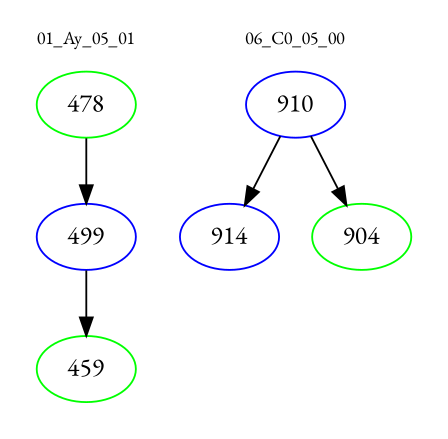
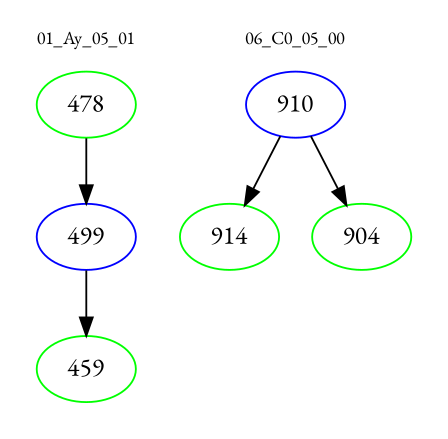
node "914": color blue -> green
